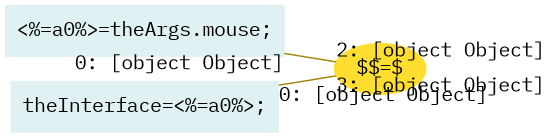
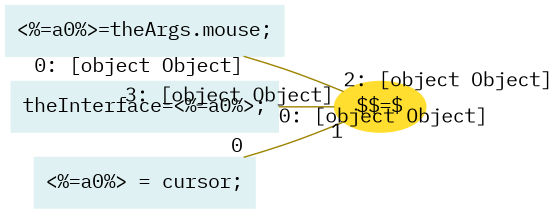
node "<%=a0%> = cursor;": added
